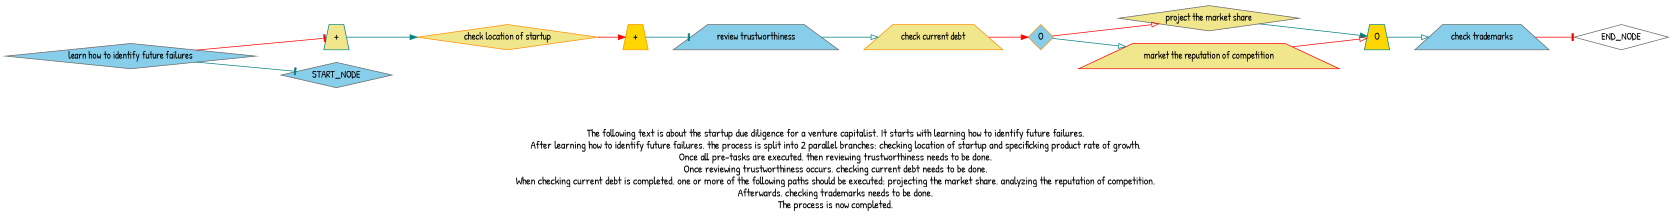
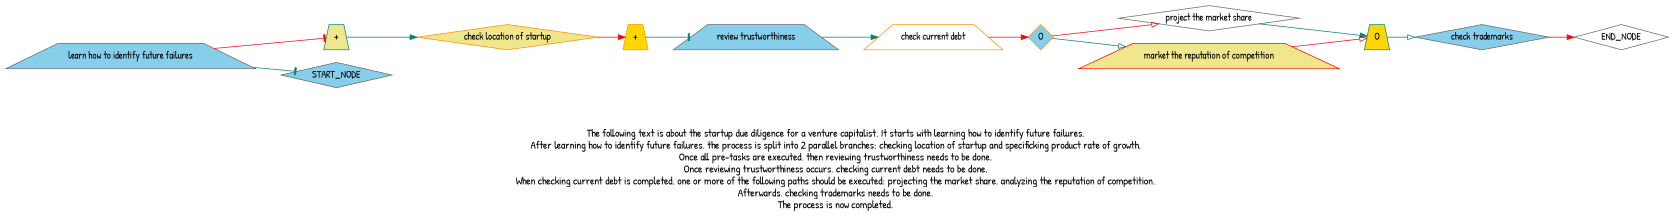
node "project the market share": fillcolor khaki -> white
edge "review trustworthiness" -> "check current debt": arrowhead onormal -> normal
node "check current debt": fillcolor khaki -> white
node "check trademarks": shape trapezium -> diamond
edge "check trademarks" -> "END_NODE": arrowhead tee -> normal
node "learn how to identify future failures": shape diamond -> trapezium
